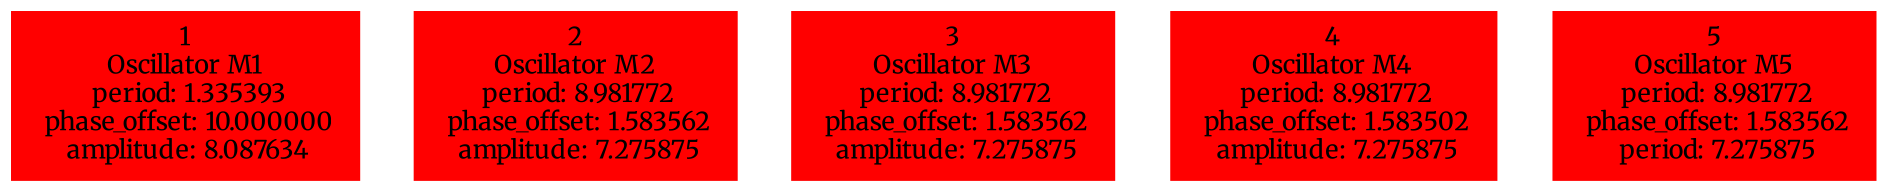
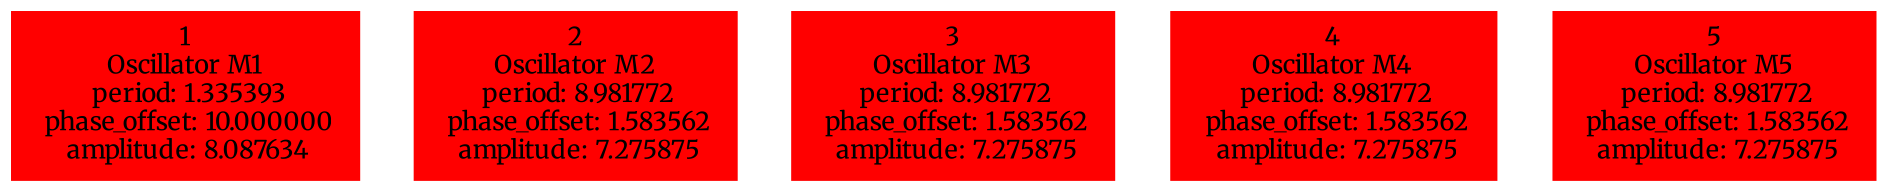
node "4": text "phase_offset: 1.583502" -> "phase_offset: 1.583562"
node "5": text "period: 7.275875" -> "amplitude: 7.275875"
